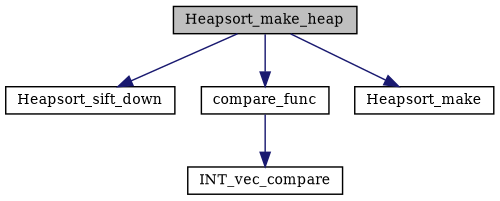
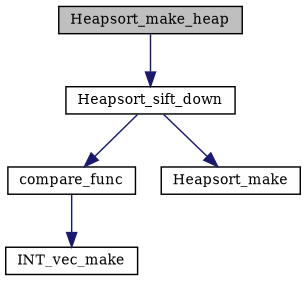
edge "Heapsort_make_heap" -> "compare_func": now "Heapsort_sift_down" -> "compare_func"
edge "Heapsort_make_heap" -> "Heapsort_make": now "Heapsort_sift_down" -> "Heapsort_make"
node "INT_vec_compare": label "INT_vec_compare" -> "INT_vec_make"
